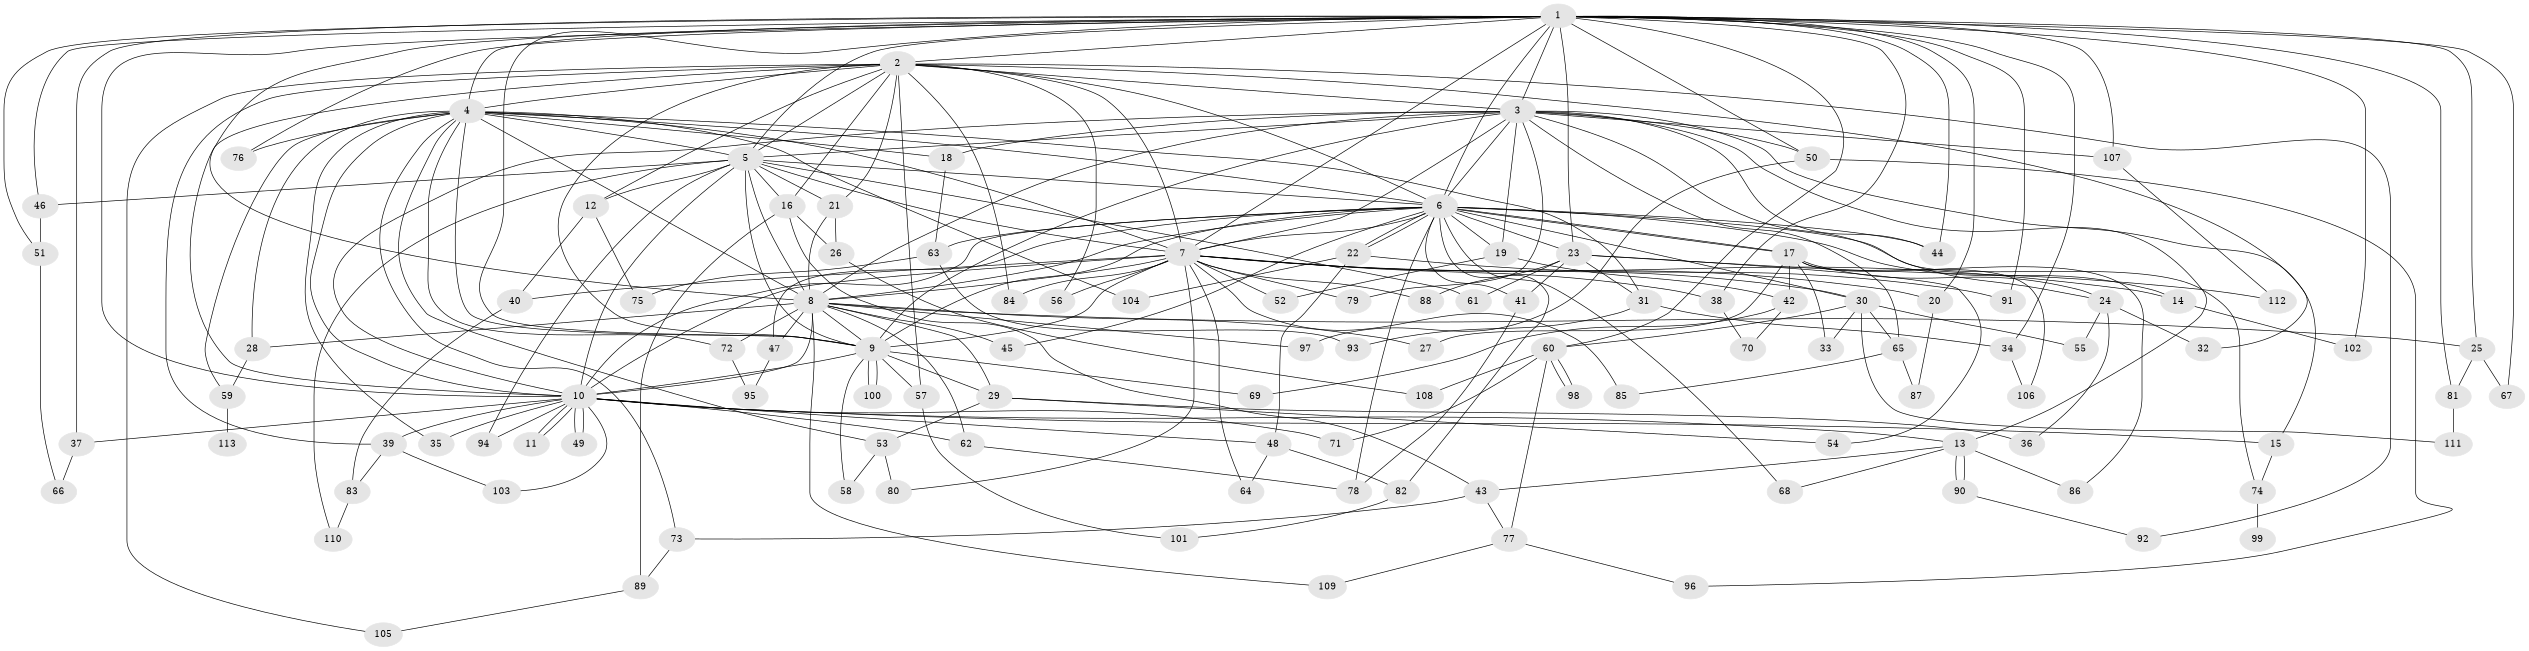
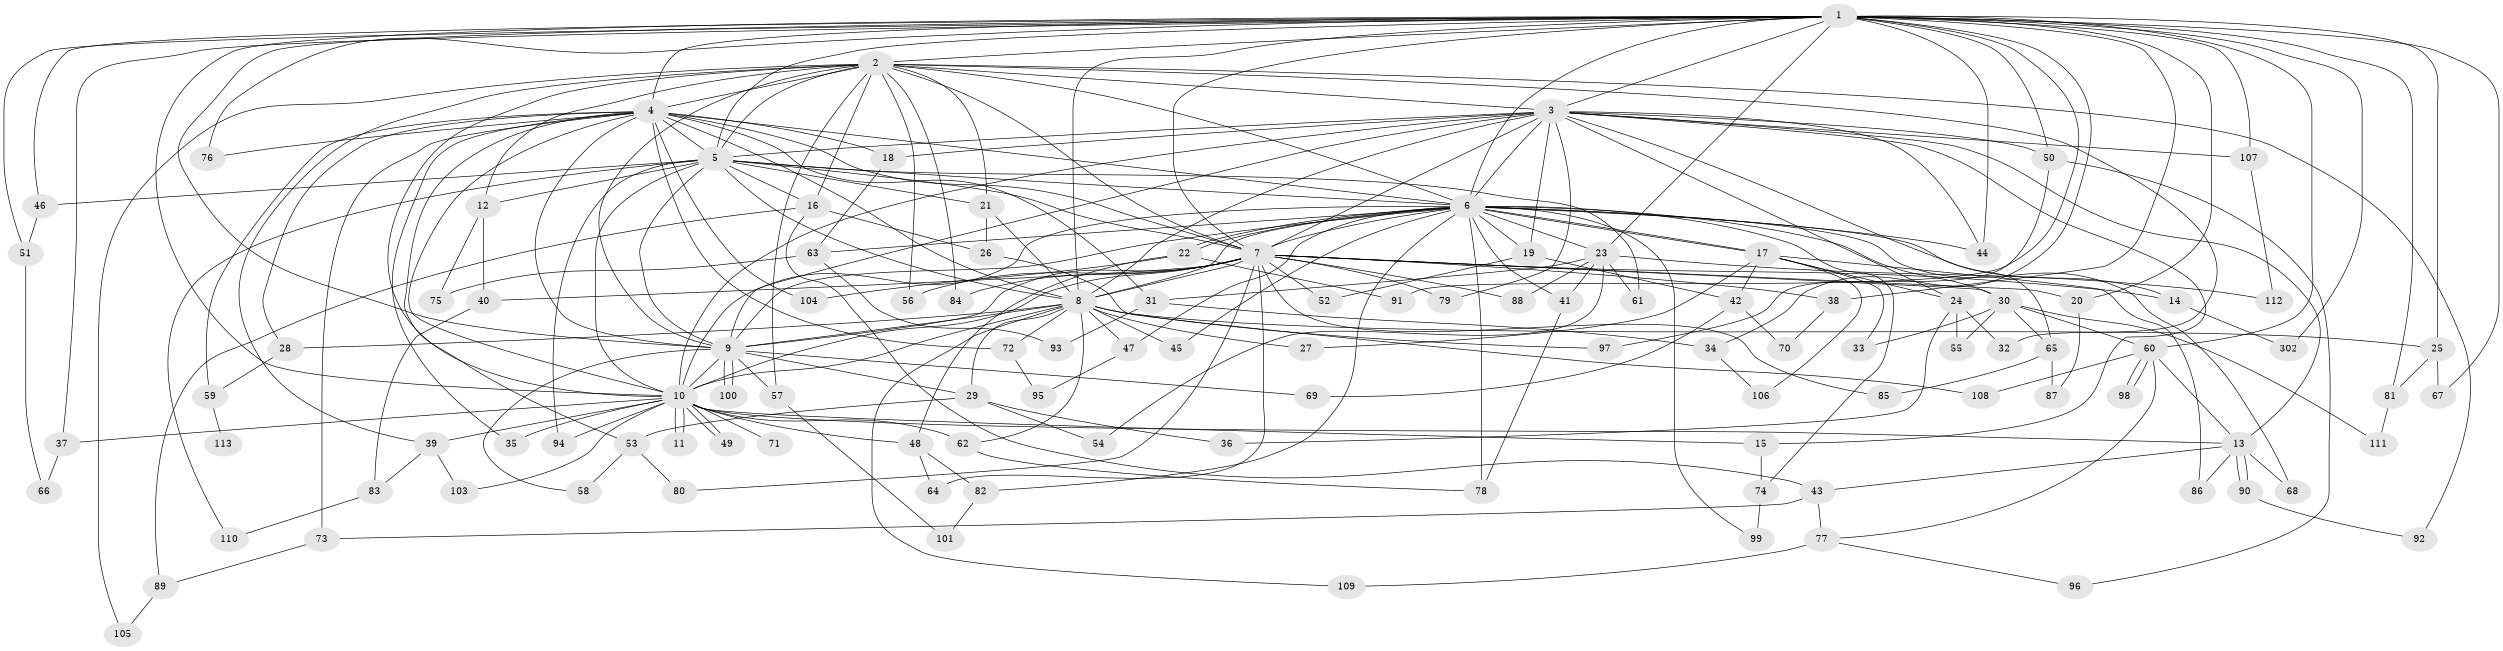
edge "6" -- "99": added
node "102": label "102" -> "302"
edge "60" -- "71": now "60" -- "13"
